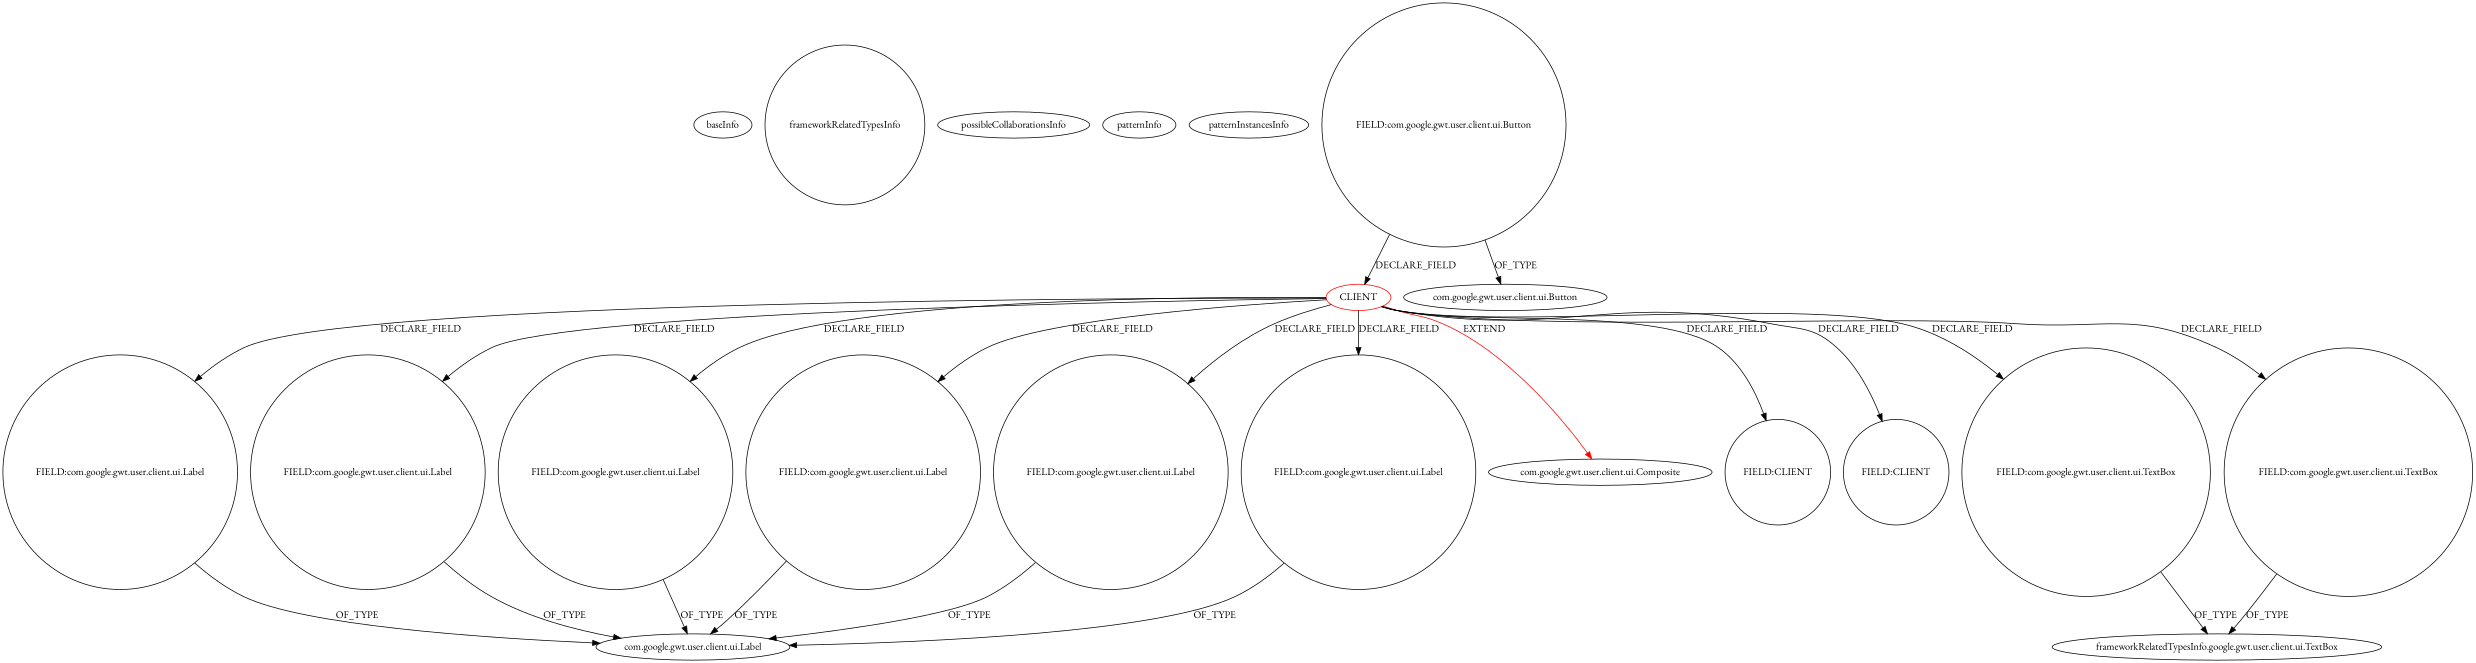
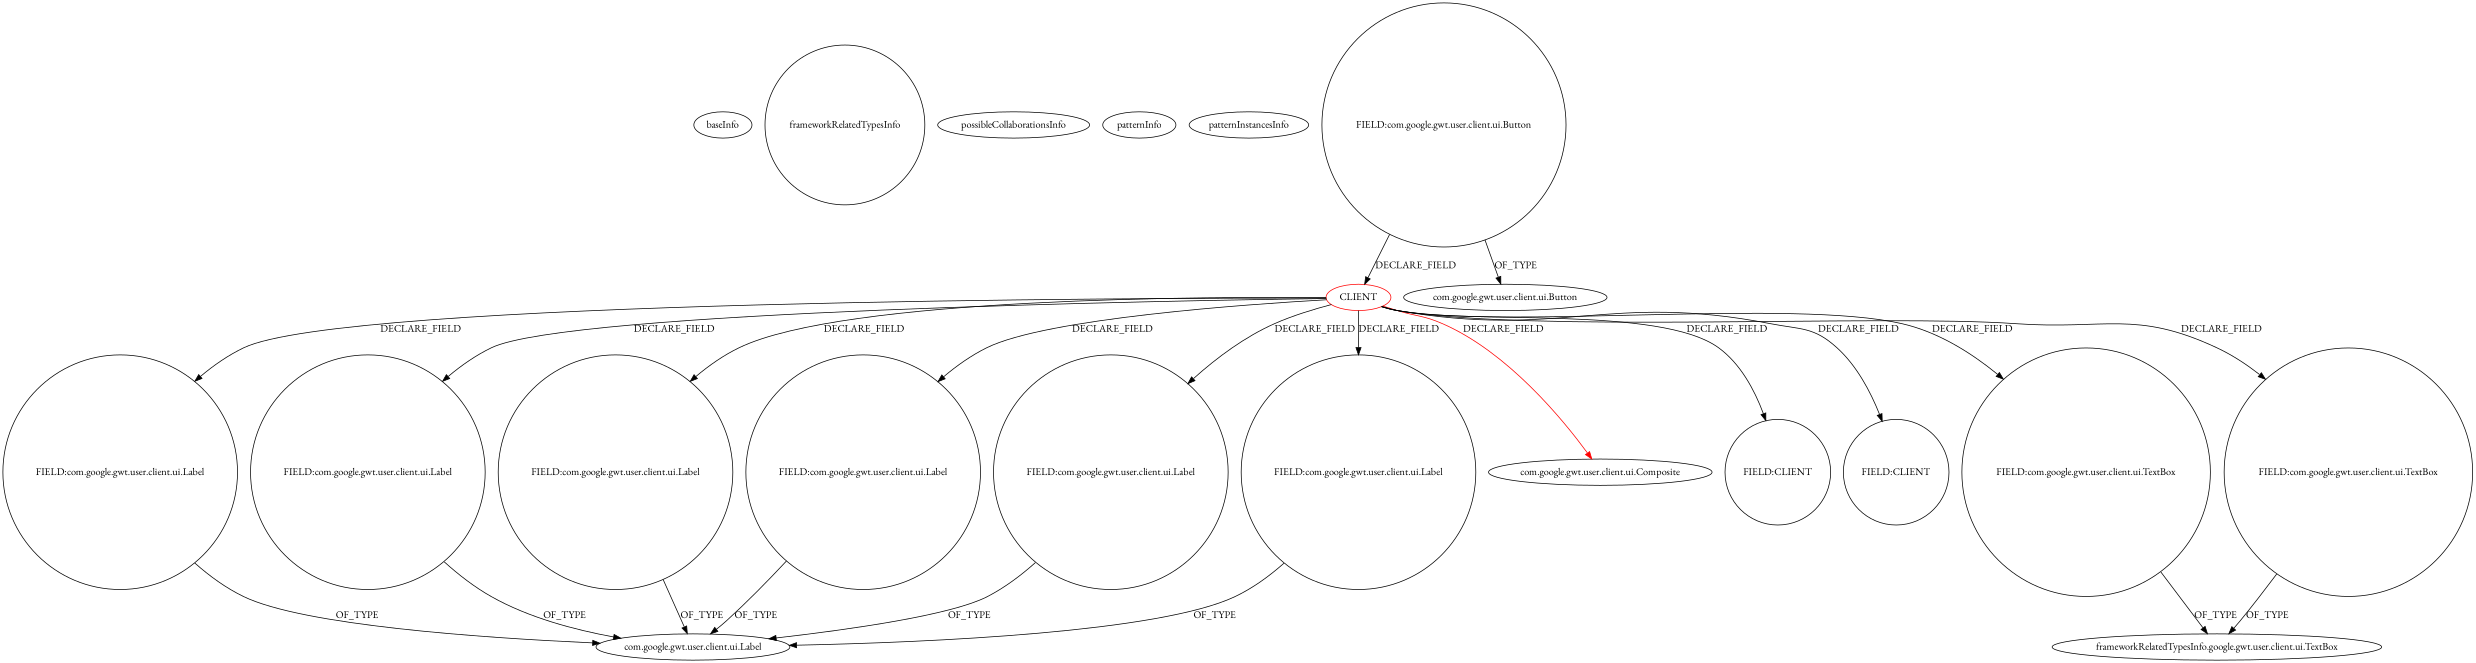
edge "CLIENT" -> "com.google.gwt.user.client.ui.Composite": label "EXTEND" -> "DECLARE_FIELD"
